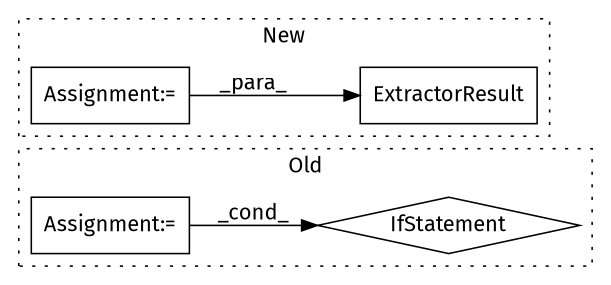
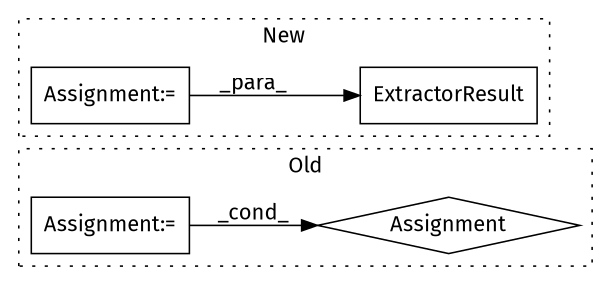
node "IfStatement": label "IfStatement" -> "Assignment"
